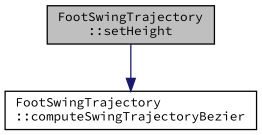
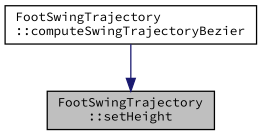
edge "FootSwingTrajectory ::setHeight" -> "FootSwingTrajectory ::computeSwingTrajectoryBezier": reversed
